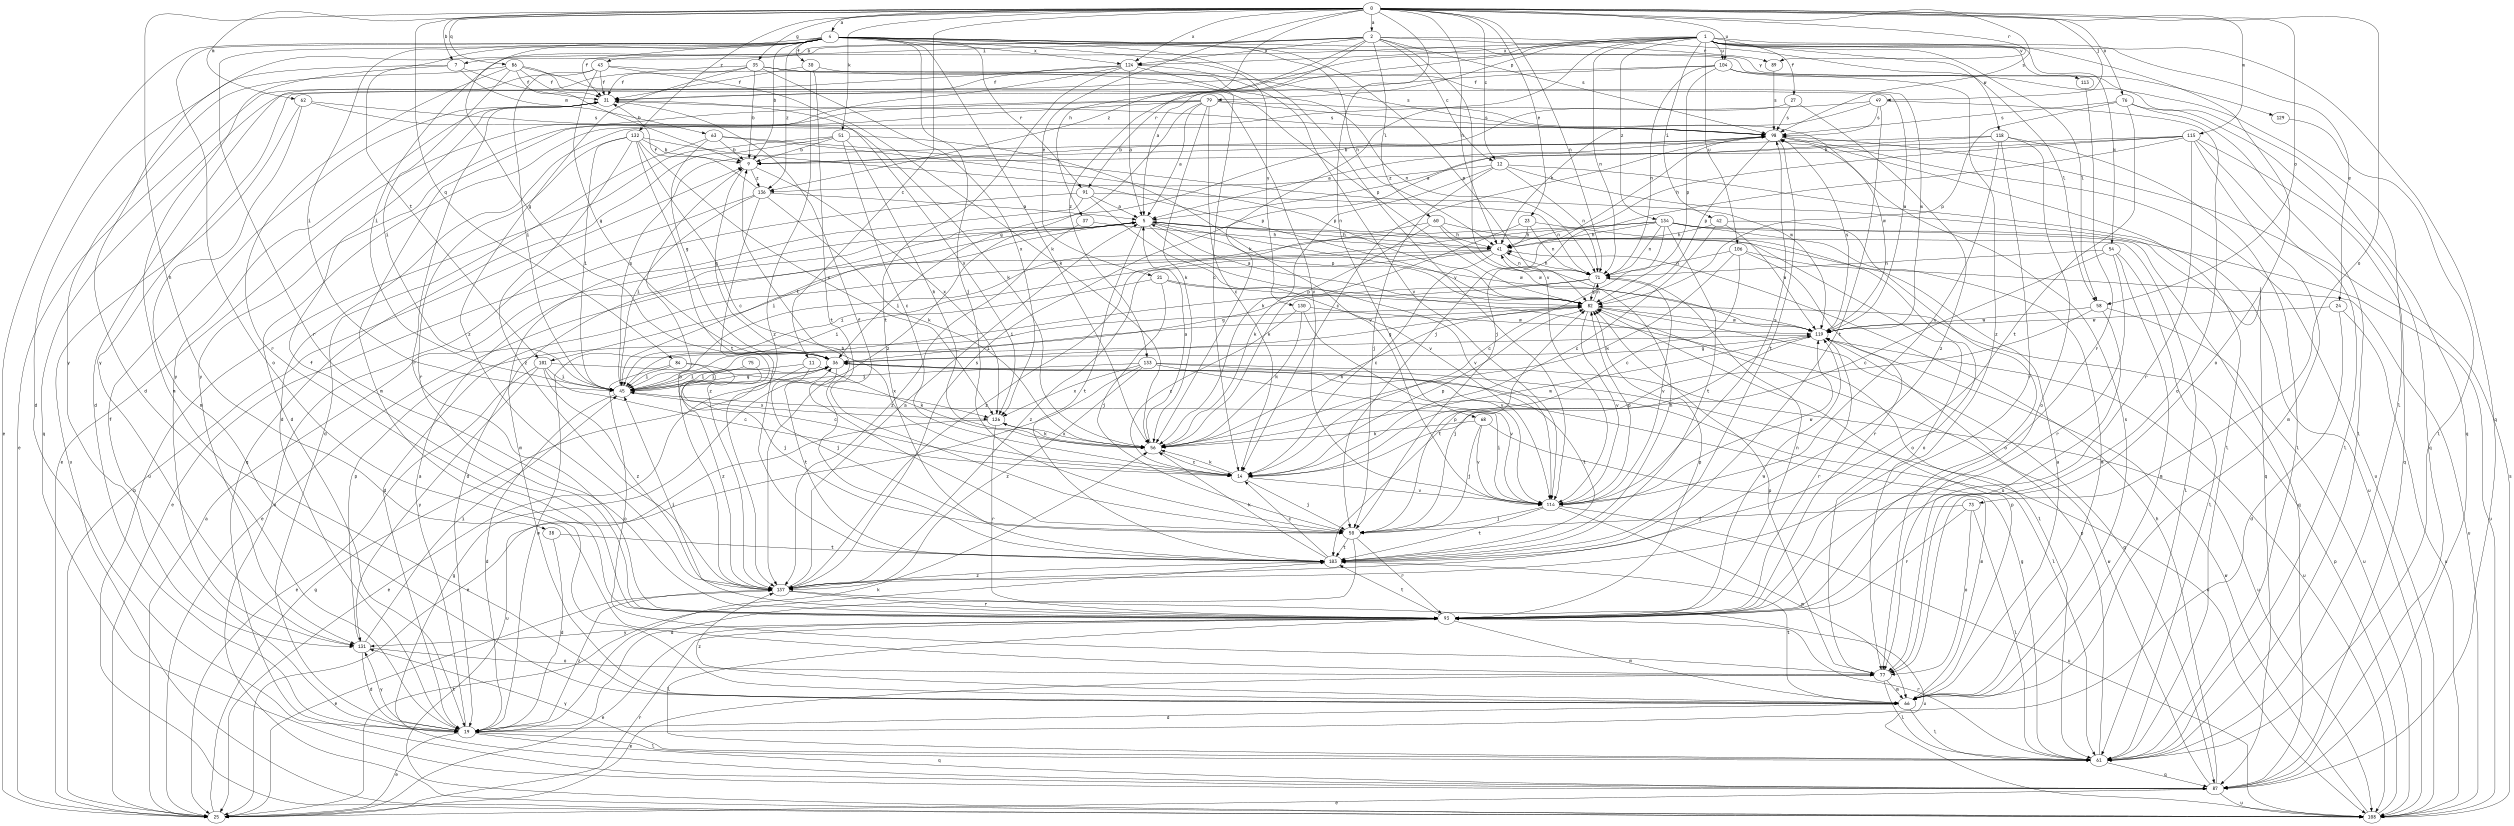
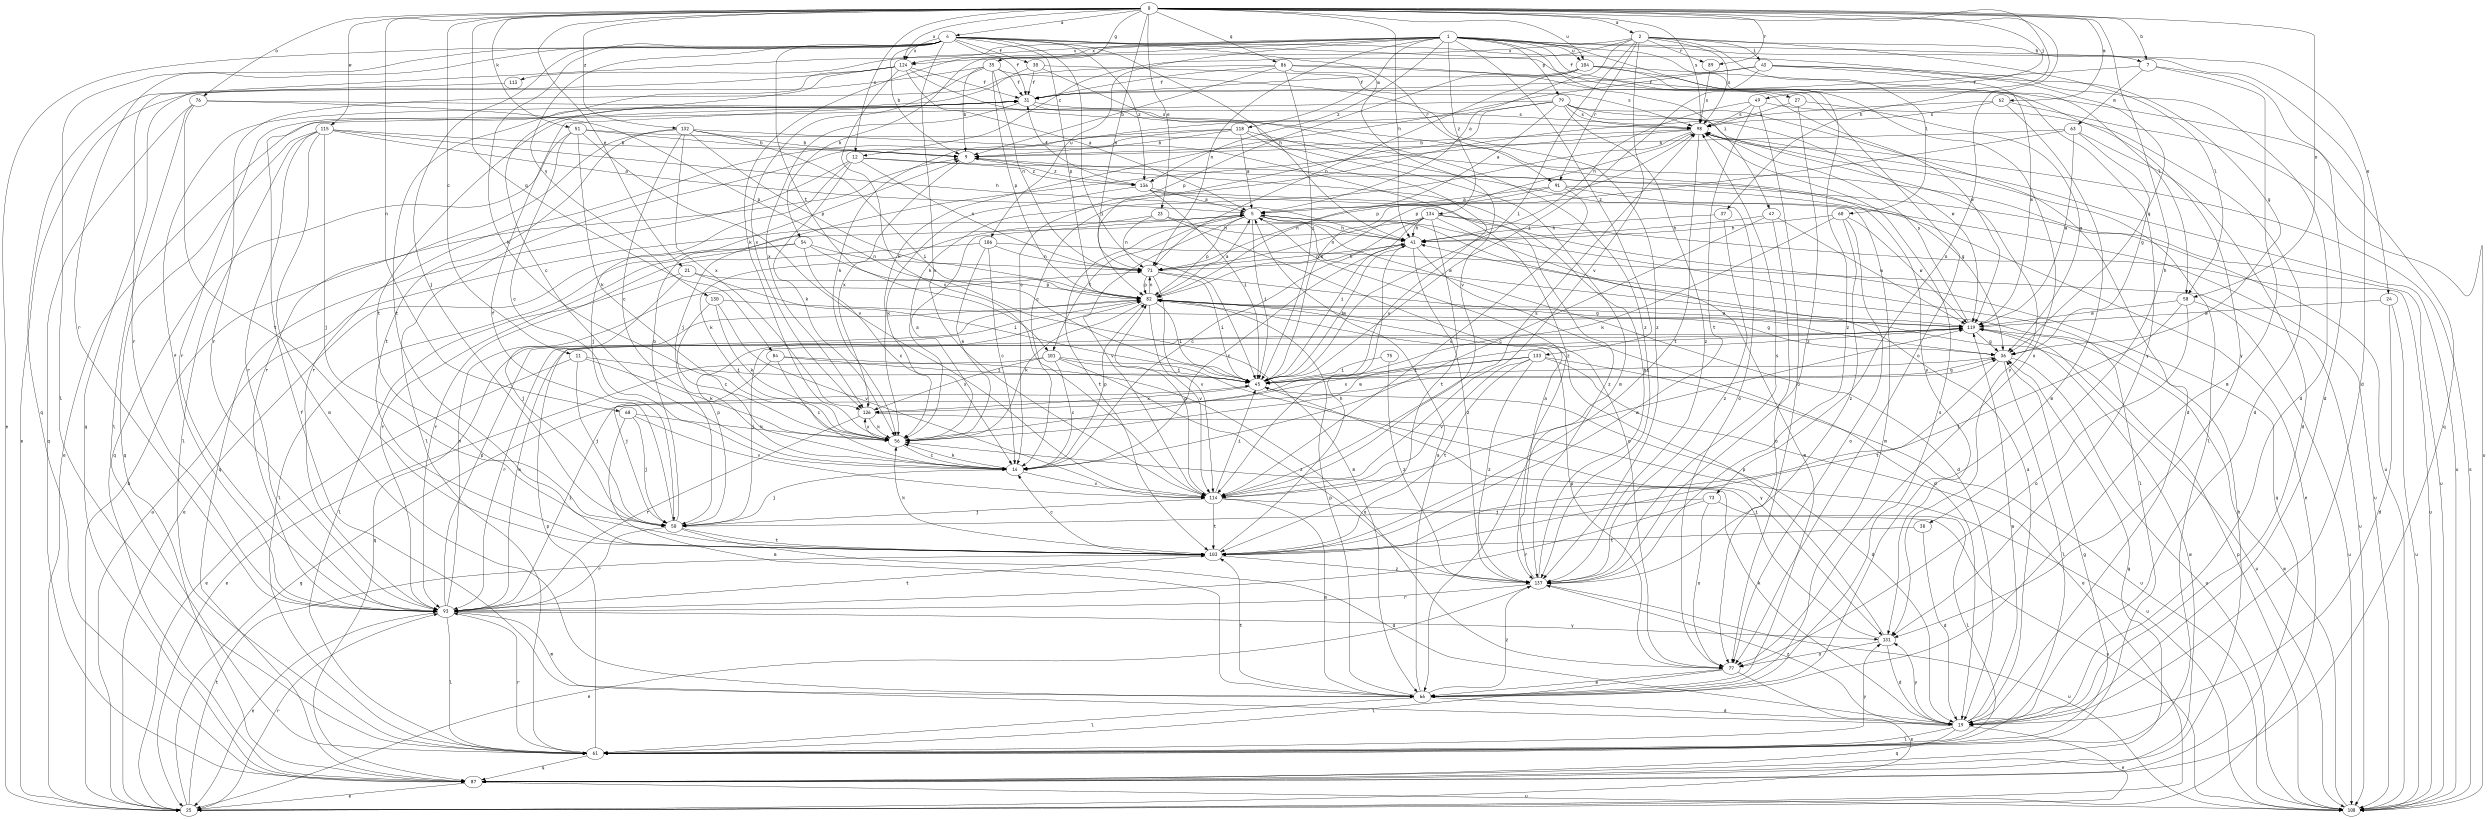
node "129": removed
edge "36" -> "82": reversed
